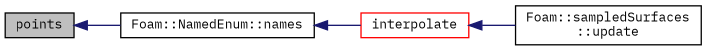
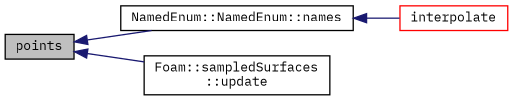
node "Foam::NamedEnum::names": label "Foam::NamedEnum::names" -> "NamedEnum::NamedEnum::names"
edge "Foam::sampledSurfaces ::update" -> "interpolate": now "Foam::sampledSurfaces ::update" -> "points"
